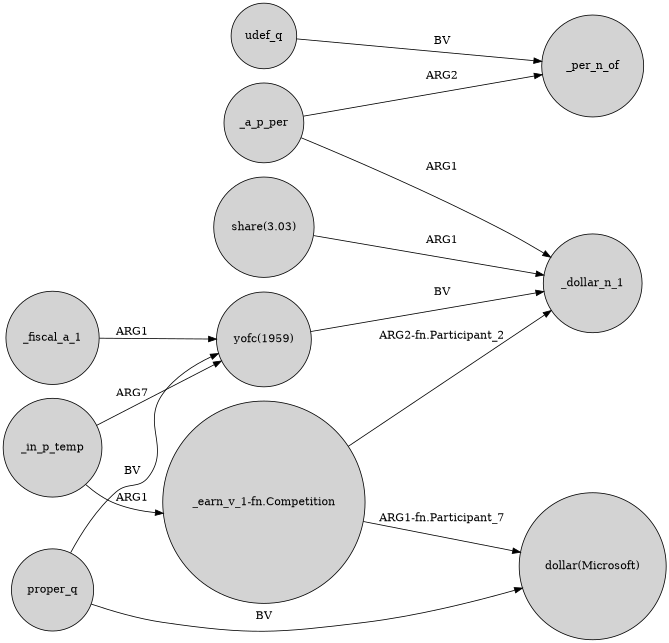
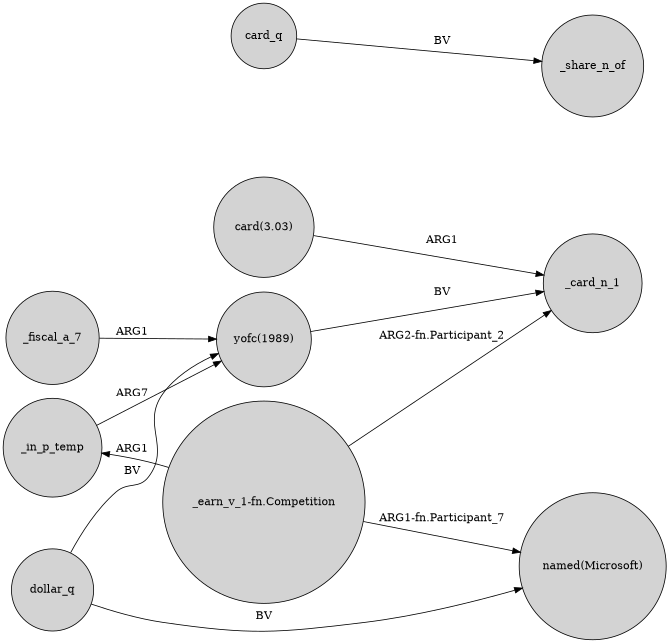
node "udef_q": label "udef_q" -> "card_q"
node "_per_n_of": label "_per_n_of" -> "_share_n_of"
node "_a_p_per": removed
node "share(3.03)": label "share(3.03)" -> "card(3.03)"
node "_dollar_n_1": label "_dollar_n_1" -> "_card_n_1"
node "_fiscal_a_1": label "_fiscal_a_1" -> "_fiscal_a_7"
node "yofc(1959)": label "yofc(1959)" -> "yofc(1989)"
edge "_in_p_temp" -> "_earn_v_1-fn.Competition": reversed
node "dollar(Microsoft)": label "dollar(Microsoft)" -> "named(Microsoft)"
node "proper_q": label "proper_q" -> "dollar_q"
